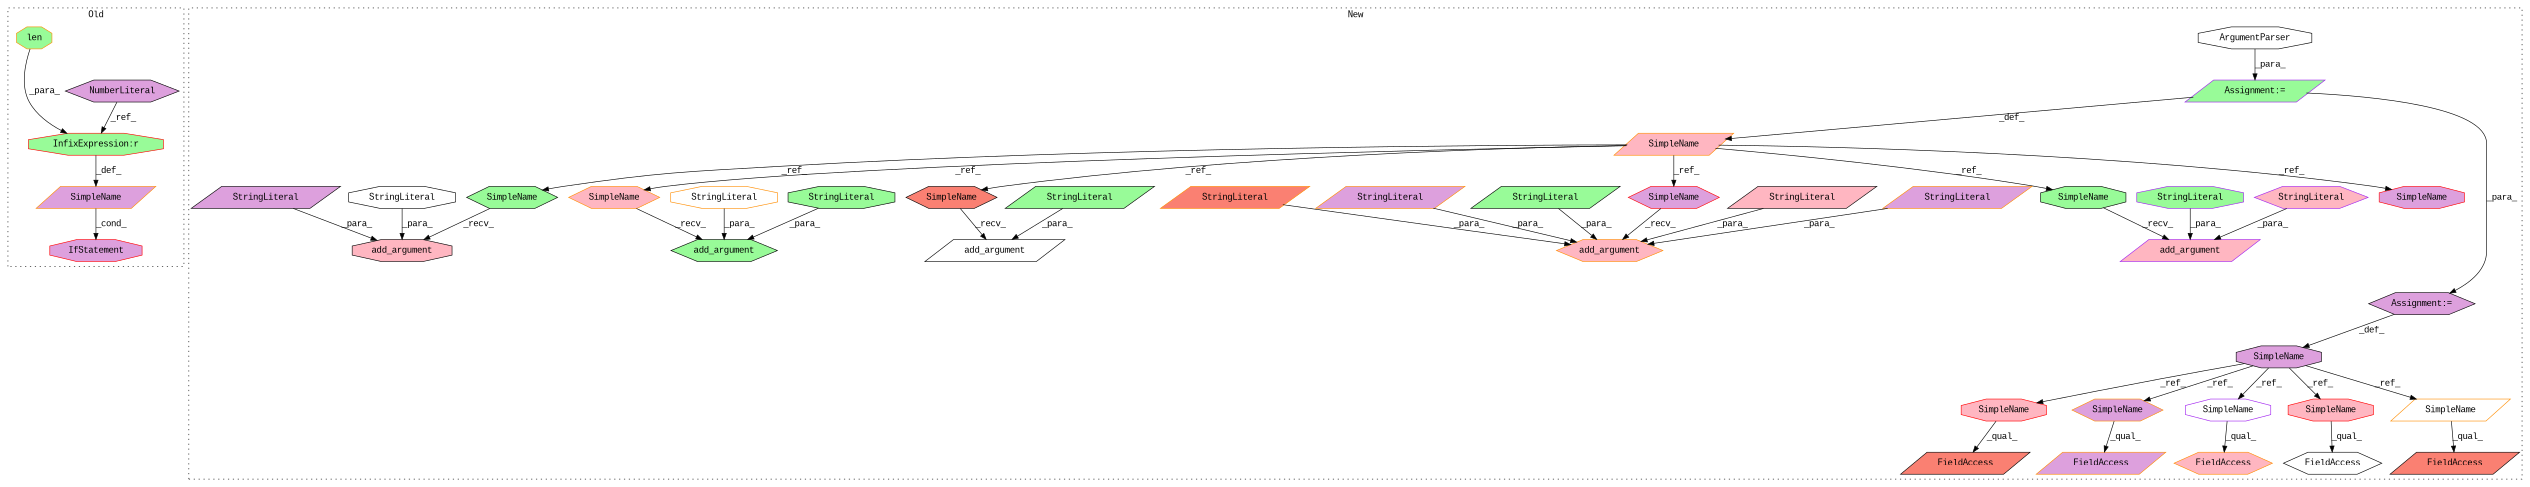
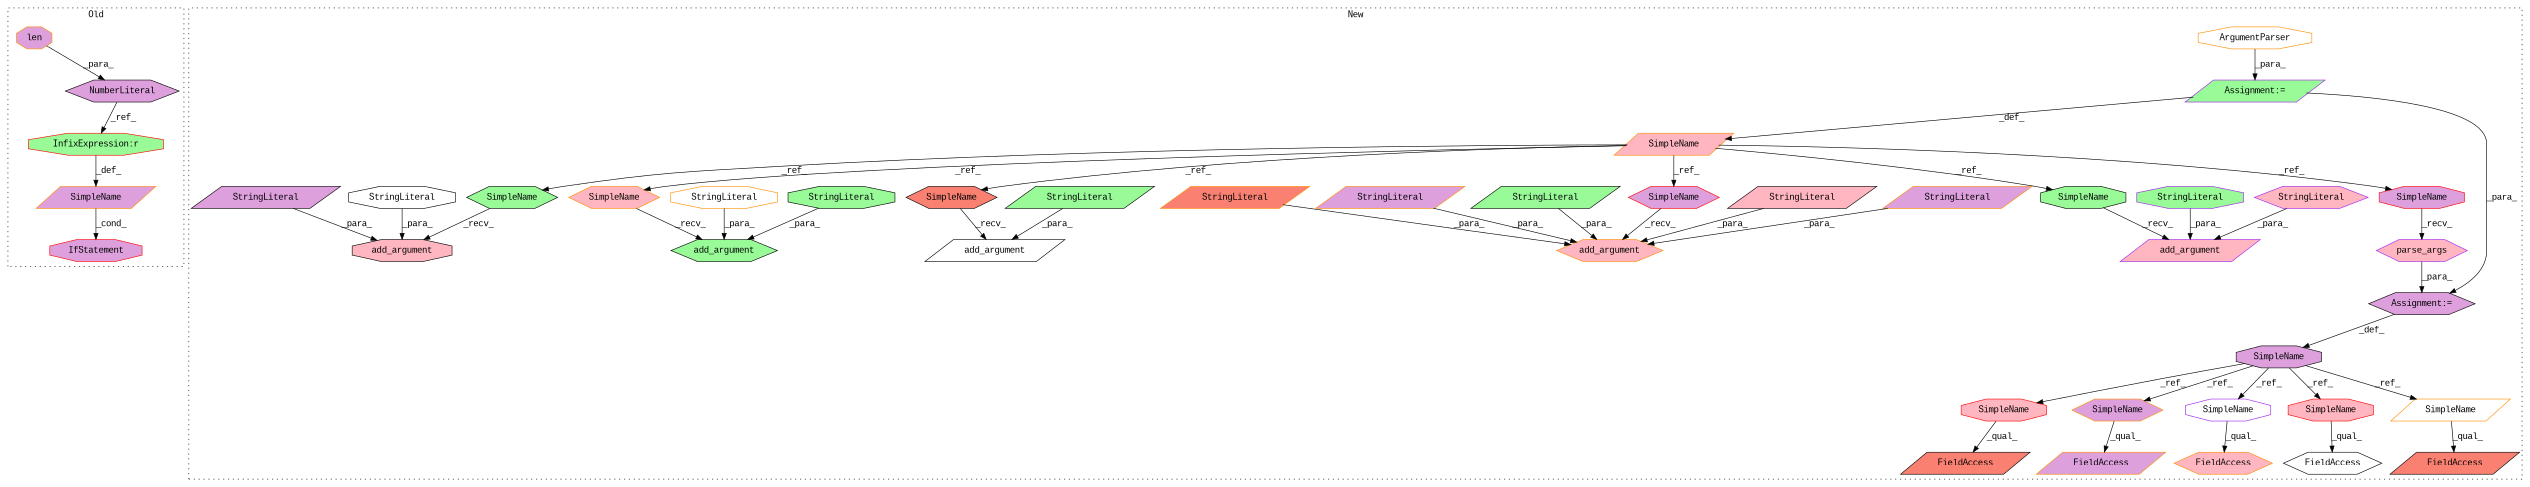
node "len": fillcolor palegreen -> plum
node "ArgumentParser": color black -> darkorange
edge "len" -> "InfixExpression:r": now "len" -> "NumberLiteral"
node "parse_args": added
